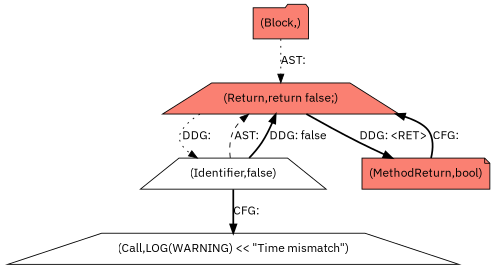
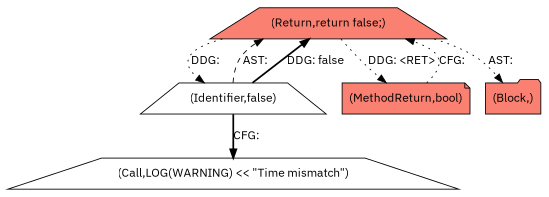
edge "(Block,)" -> "(Return,return false;)": reversed
edge "(MethodReturn,bool)" -> "(Return,return false;)": style bold -> dotted
edge "(Return,return false;)" -> "(MethodReturn,bool)": style bold -> dotted
